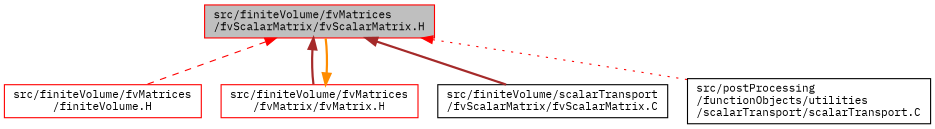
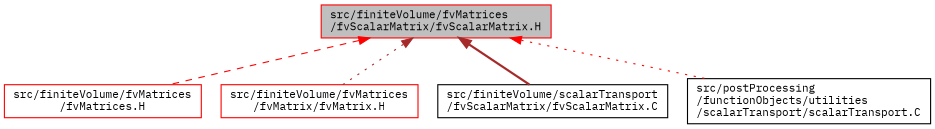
edge "src/finiteVolume/fvMatrices /fvScalarMatrix/fvScalarMatrix.H" -> "src/finiteVolume/fvMatrices /fvMatrix/fvMatrix.H": removed
edge "src/finiteVolume/fvMatrices /fvMatrix/fvMatrix.H" -> "src/finiteVolume/fvMatrices /fvScalarMatrix/fvScalarMatrix.H": style bold -> dotted
node "src/finiteVolume/fvMatrices /finiteVolume.H": label "src/finiteVolume/fvMatrices /finiteVolume.H" -> "src/finiteVolume/fvMatrices /fvMatrices.H"
